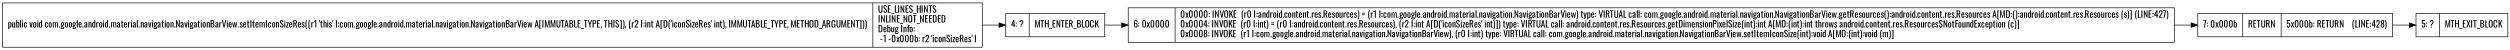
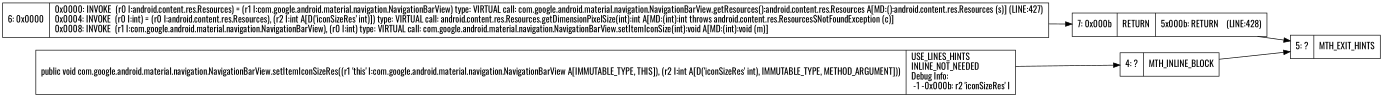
node "4: ?": text "MTH_ENTER_BLOCK" -> "MTH_INLINE_BLOCK"
edge "4: ?" -> "6: 0x0000": now "4: ?" -> "5: ?"
node "5: ?": text "MTH_EXIT_BLOCK" -> "MTH_EXIT_HINTS"
